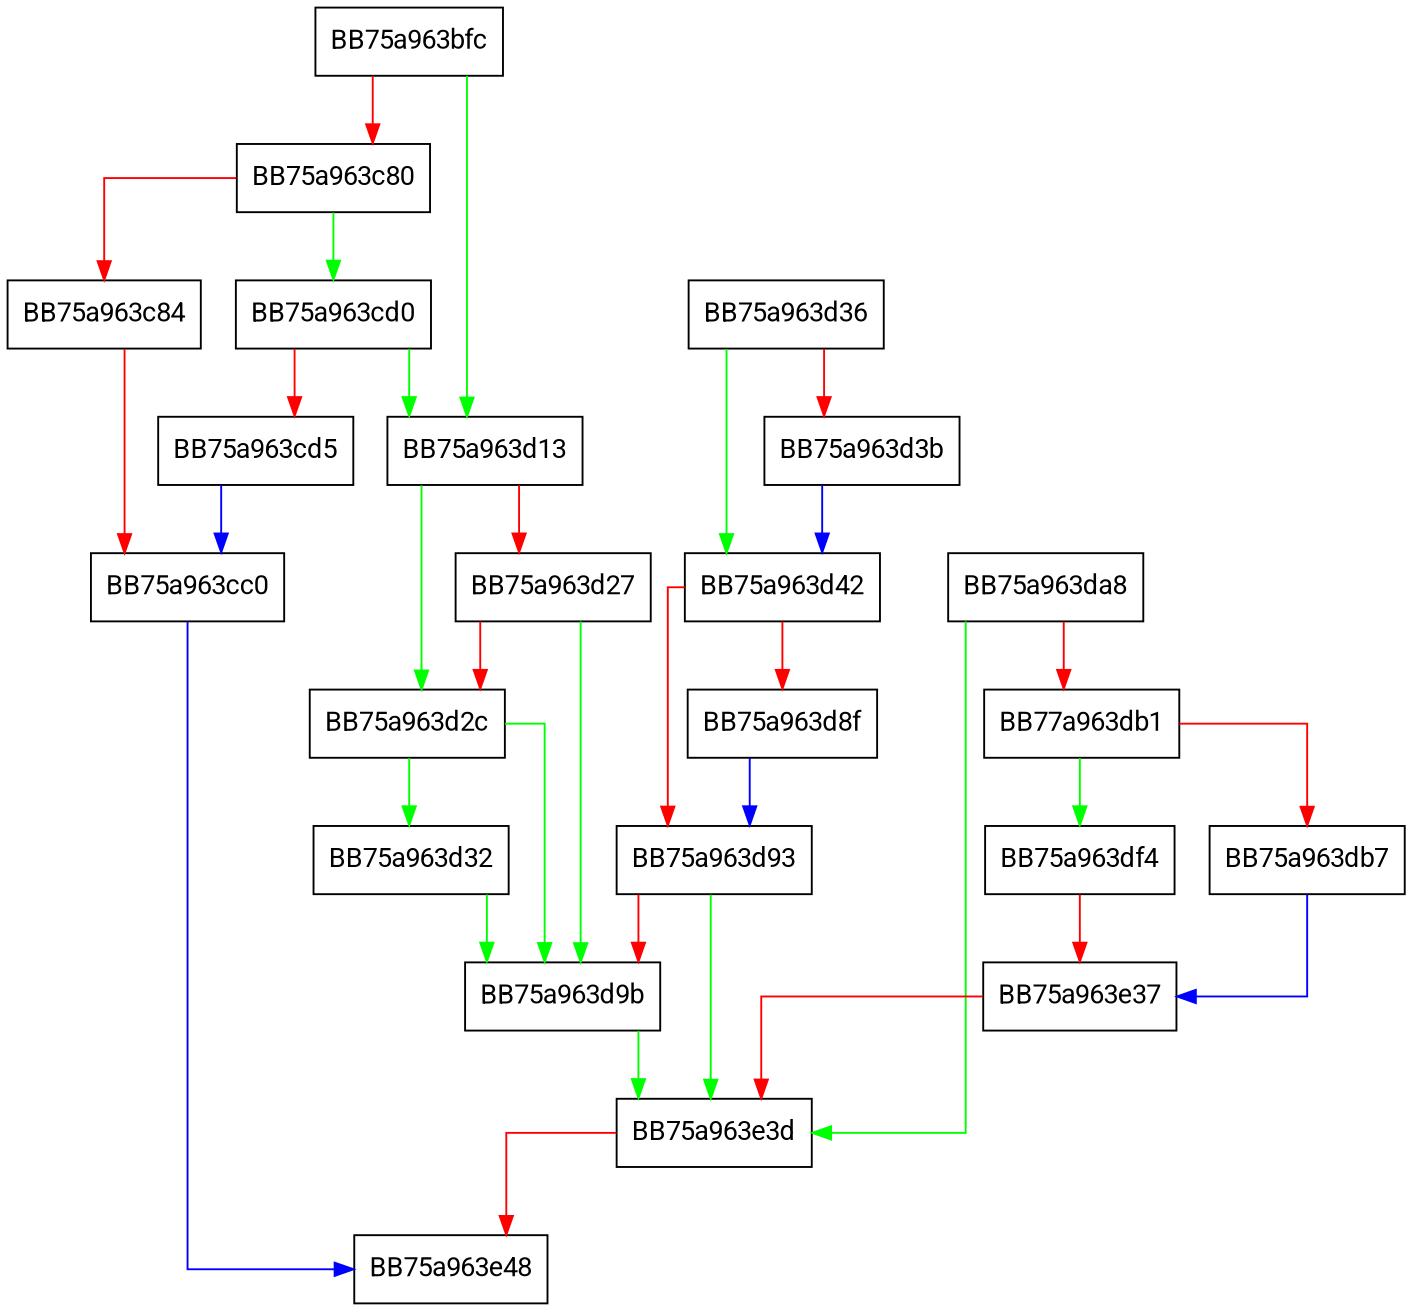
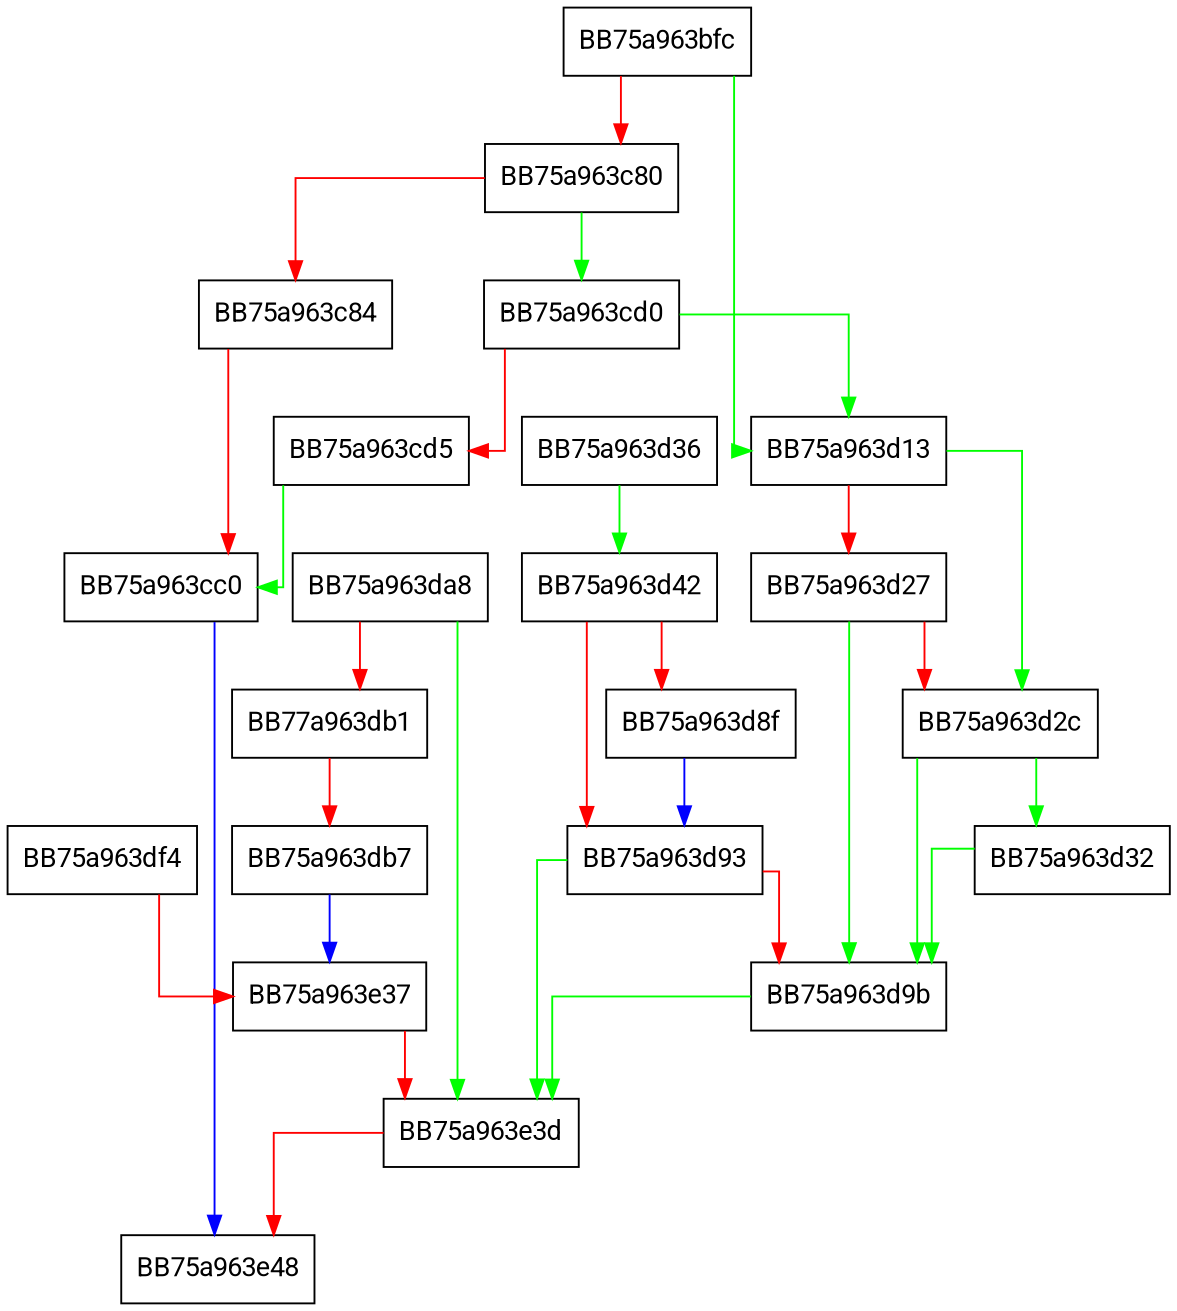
node "BB75a963d3b": removed
edge "BB75a963cd5" -> "BB75a963cc0": color blue -> green
edge "BB77a963db1" -> "BB75a963df4": removed
